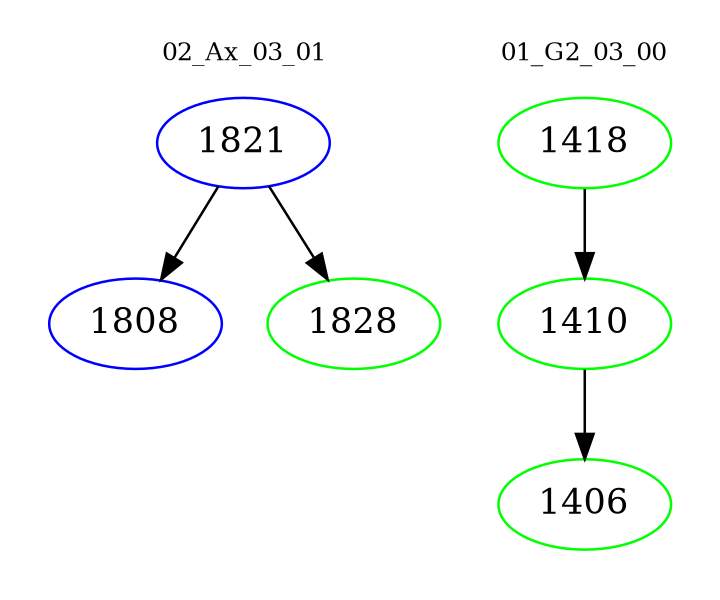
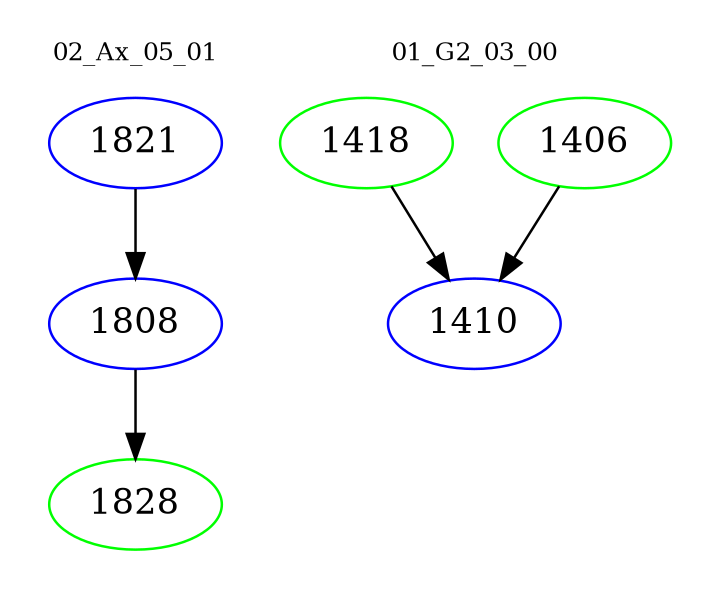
cluster "02_Ax_03_01": label "02_Ax_03_01" -> "02_Ax_05_01"
edge "1821" -> "1828": now "1808" -> "1828"
node "1410": color green -> blue
edge "1410" -> "1406": reversed
